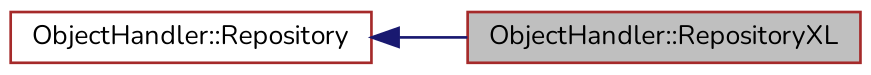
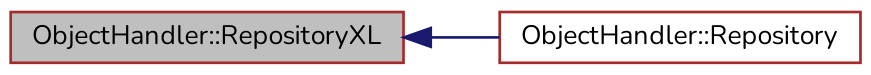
edge "ObjectHandler::RepositoryXL" -> "ObjectHandler::Repository": reversed
